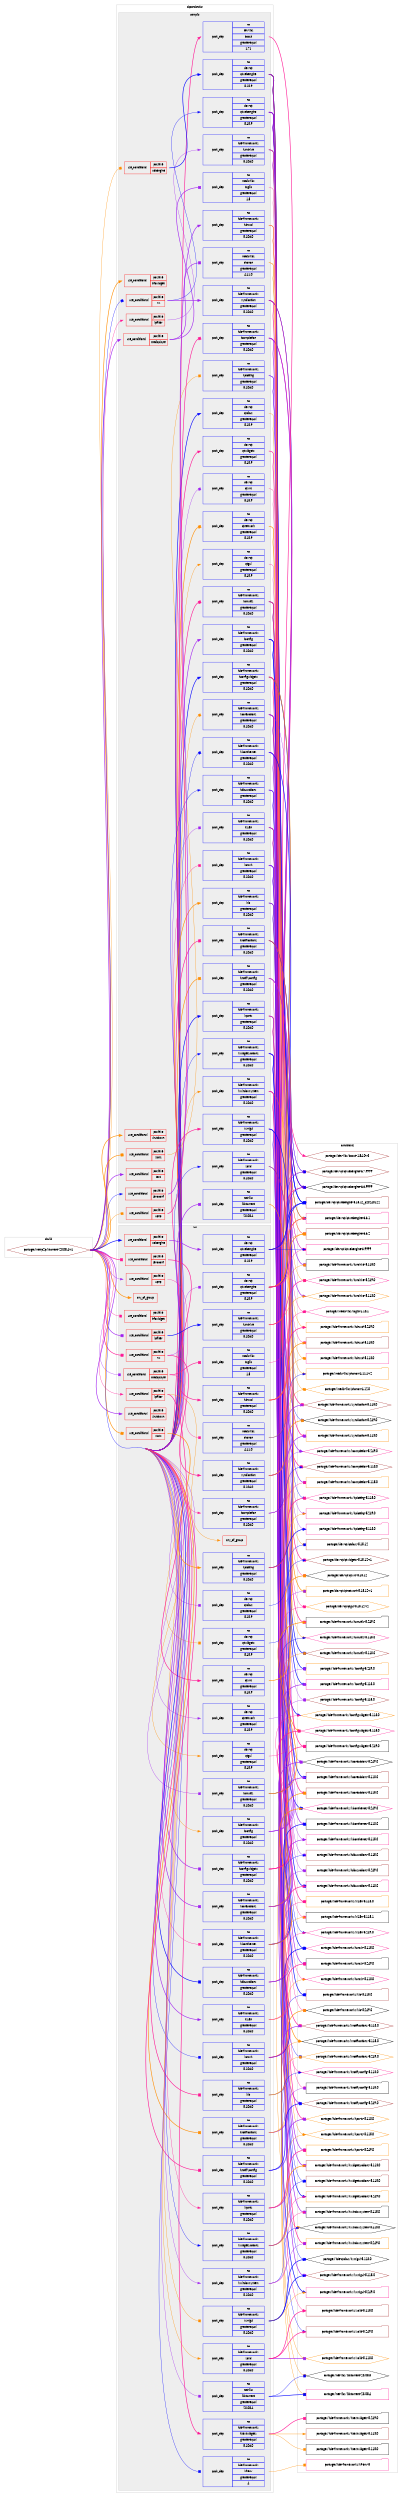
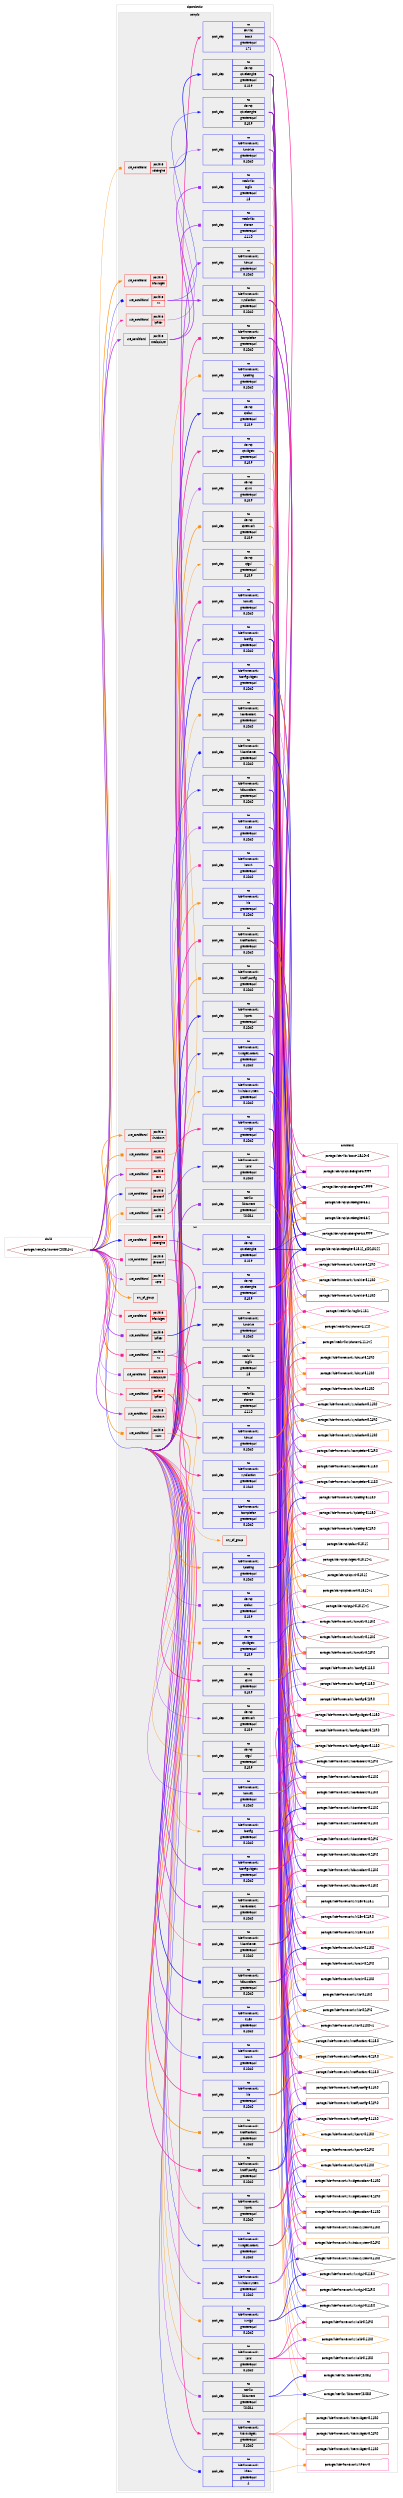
node "portage://dev-qt/qtgui-5.15.12-r2": color darkorange -> black
node "portage://kde-frameworks/kcrash-5.113.0": shape hexagon -> folder
node "portage://kde-frameworks/kio-5.113.0-r1": added
node "portage://kde-frameworks/knotifyconfig-5.249.0": shape hexagon -> folder
node "portage://kde-qtdbus/kxmlgui-5.113.0": label "portage://kde-qtdbus/kxmlgui-5.113.0" -> "portage://kde-frameworks/kxmlgui-5.113.0"
